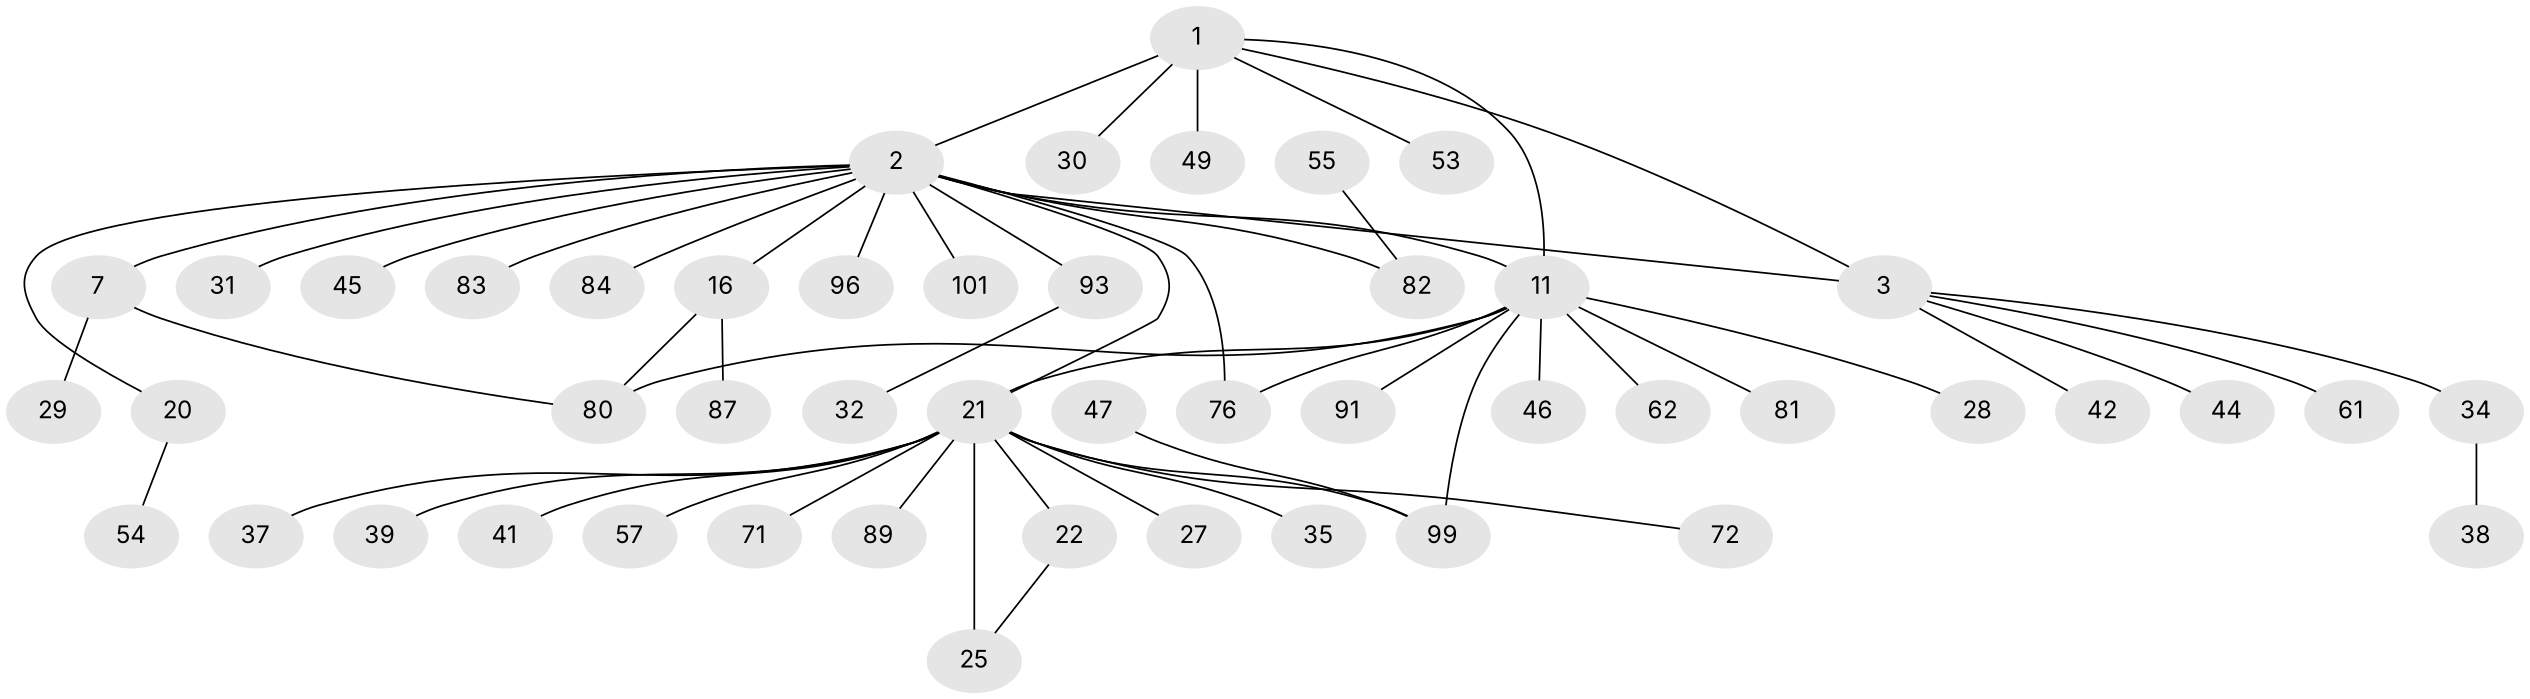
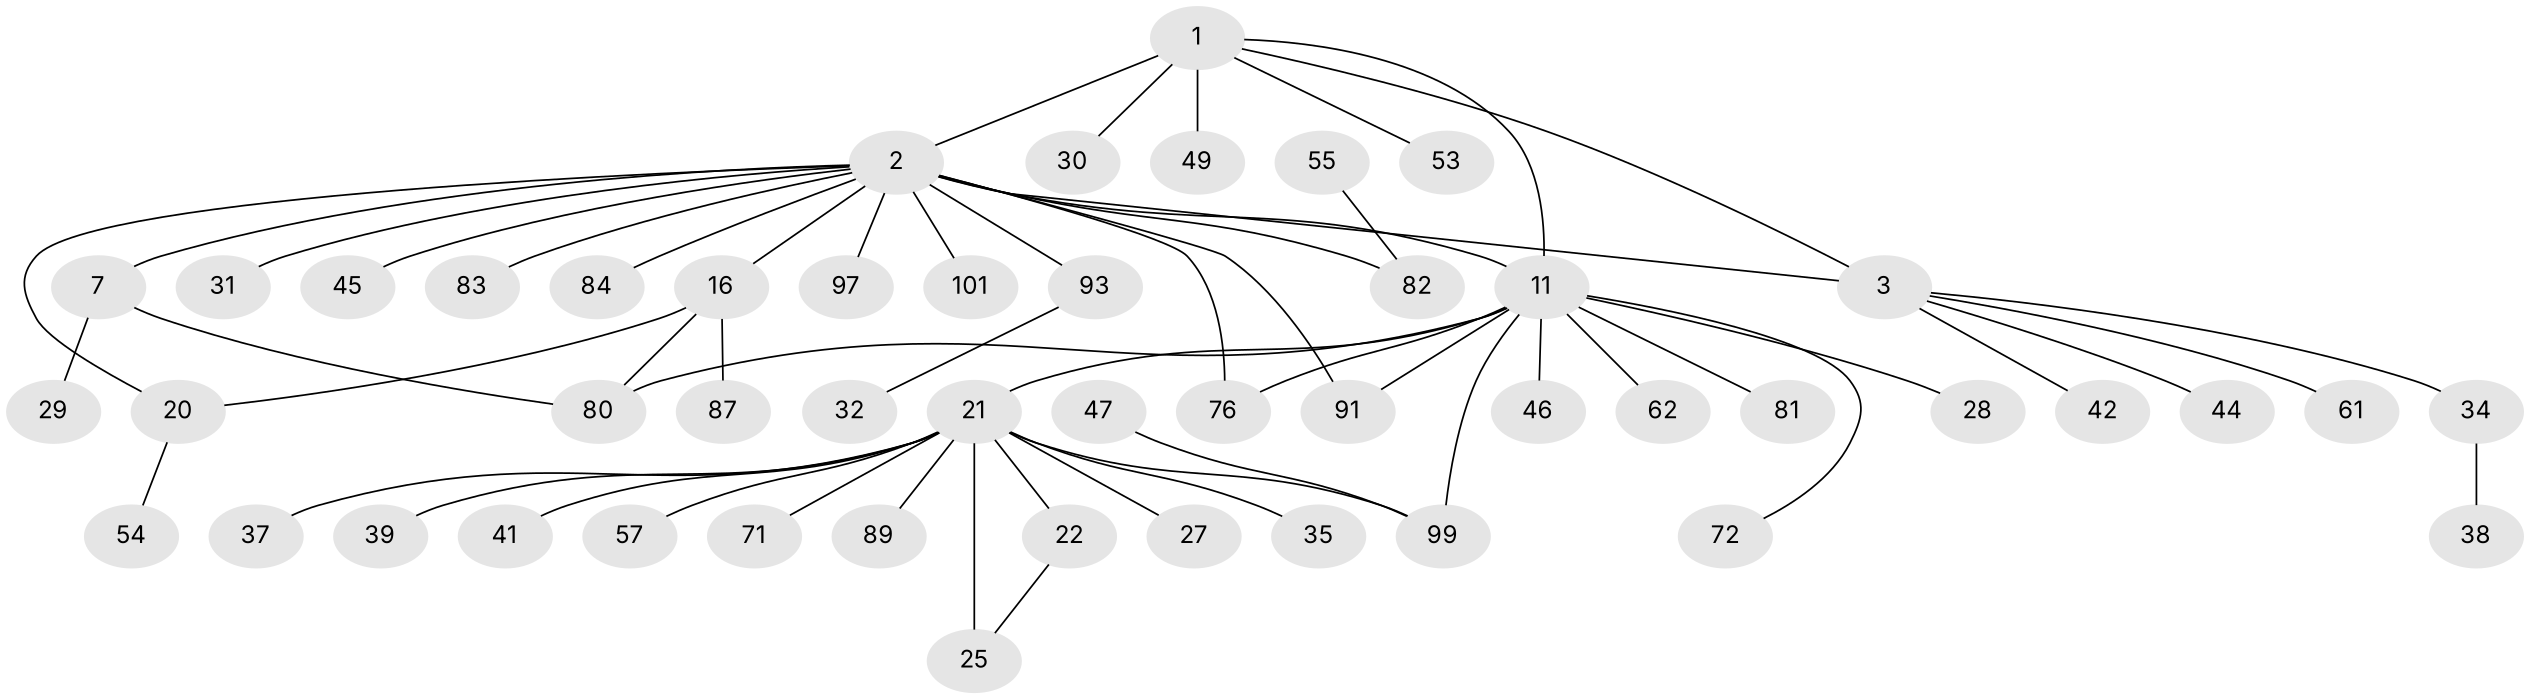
edge "2" -- "21": now "2" -- "91"
node "96": label "96" -> "97"
edge "16" -- "20": added
edge "21" -- "72": now "11" -- "72"
